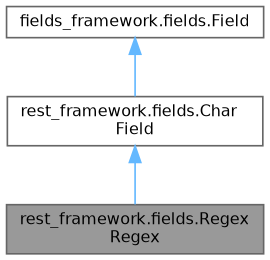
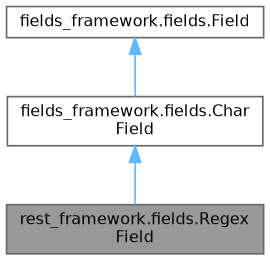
node "rest_framework.fields.Char Field": label "rest_framework.fields.Char Field" -> "fields_framework.fields.Char Field"
node "rest_framework.fields.Regex Regex": label "rest_framework.fields.Regex Regex" -> "rest_framework.fields.Regex Field"
